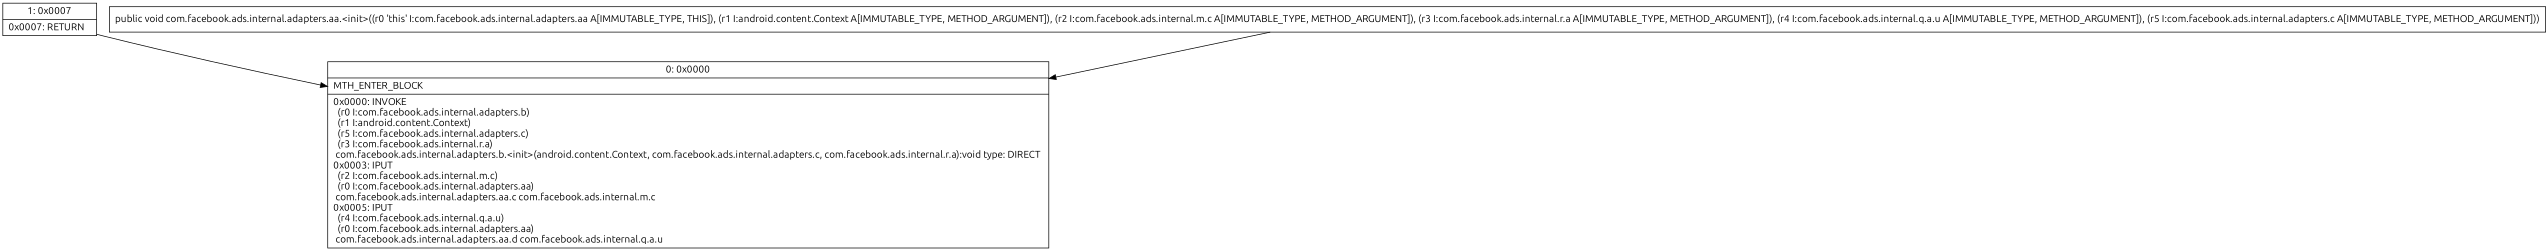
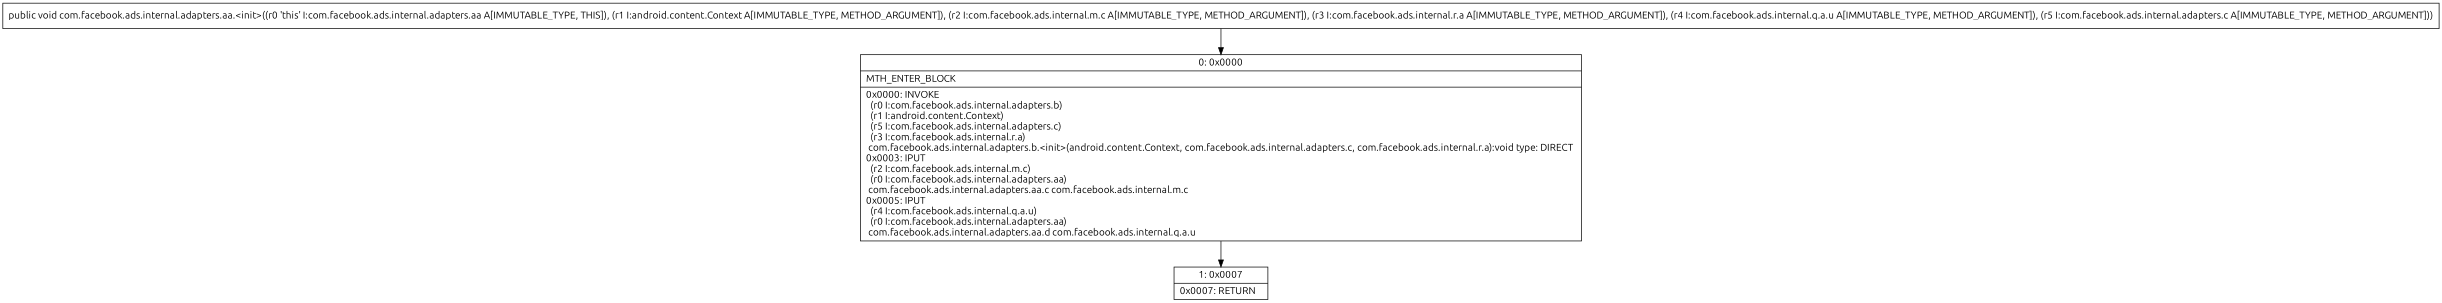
edge "1: 0x0007" -> "0: 0x0000": reversed
